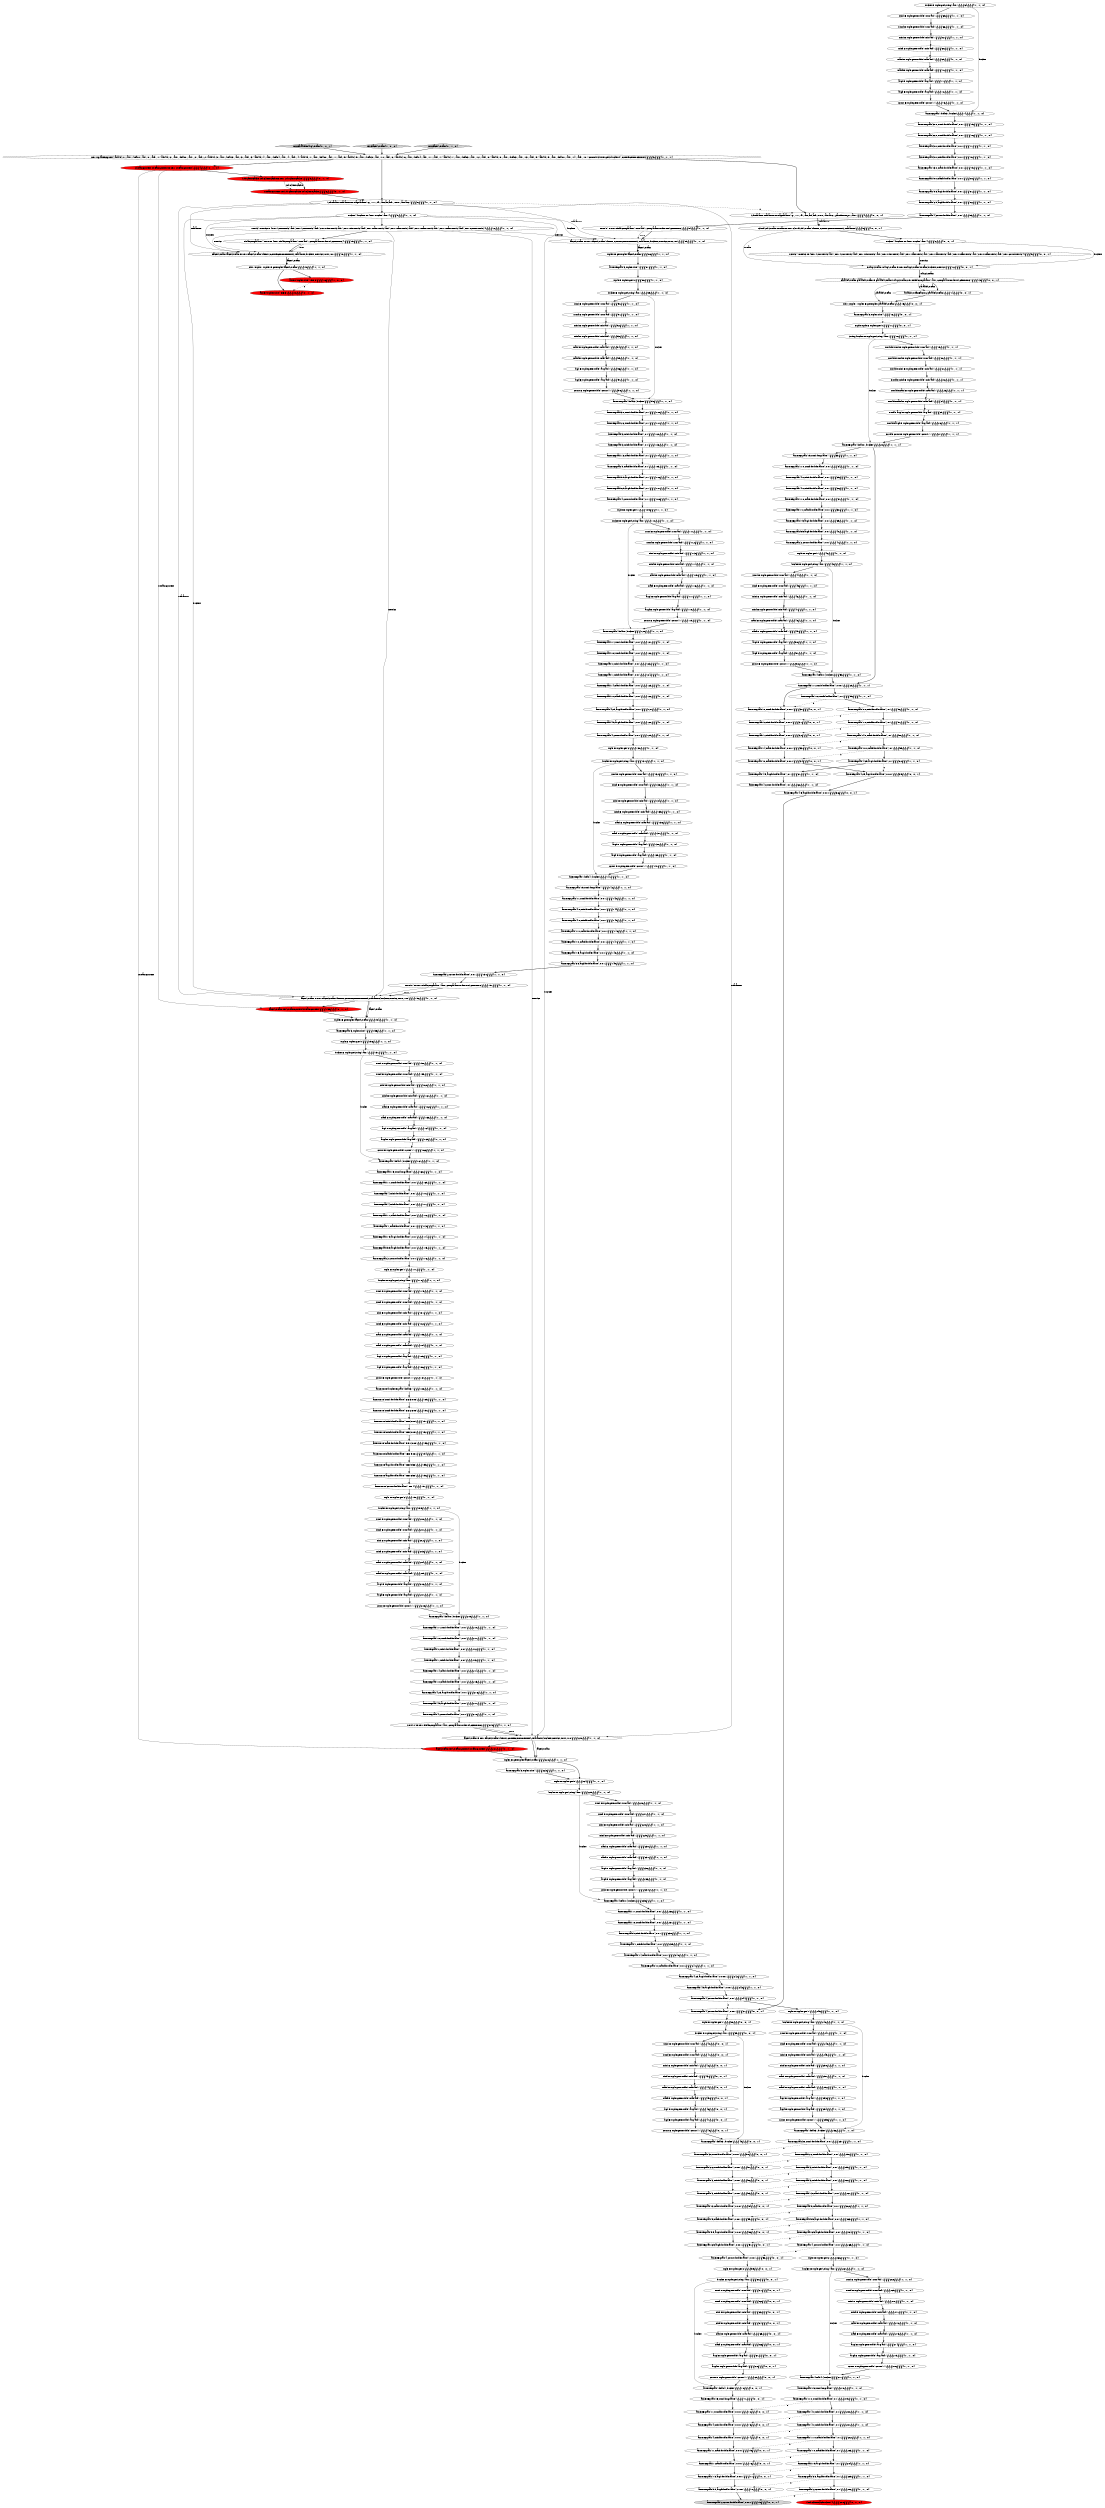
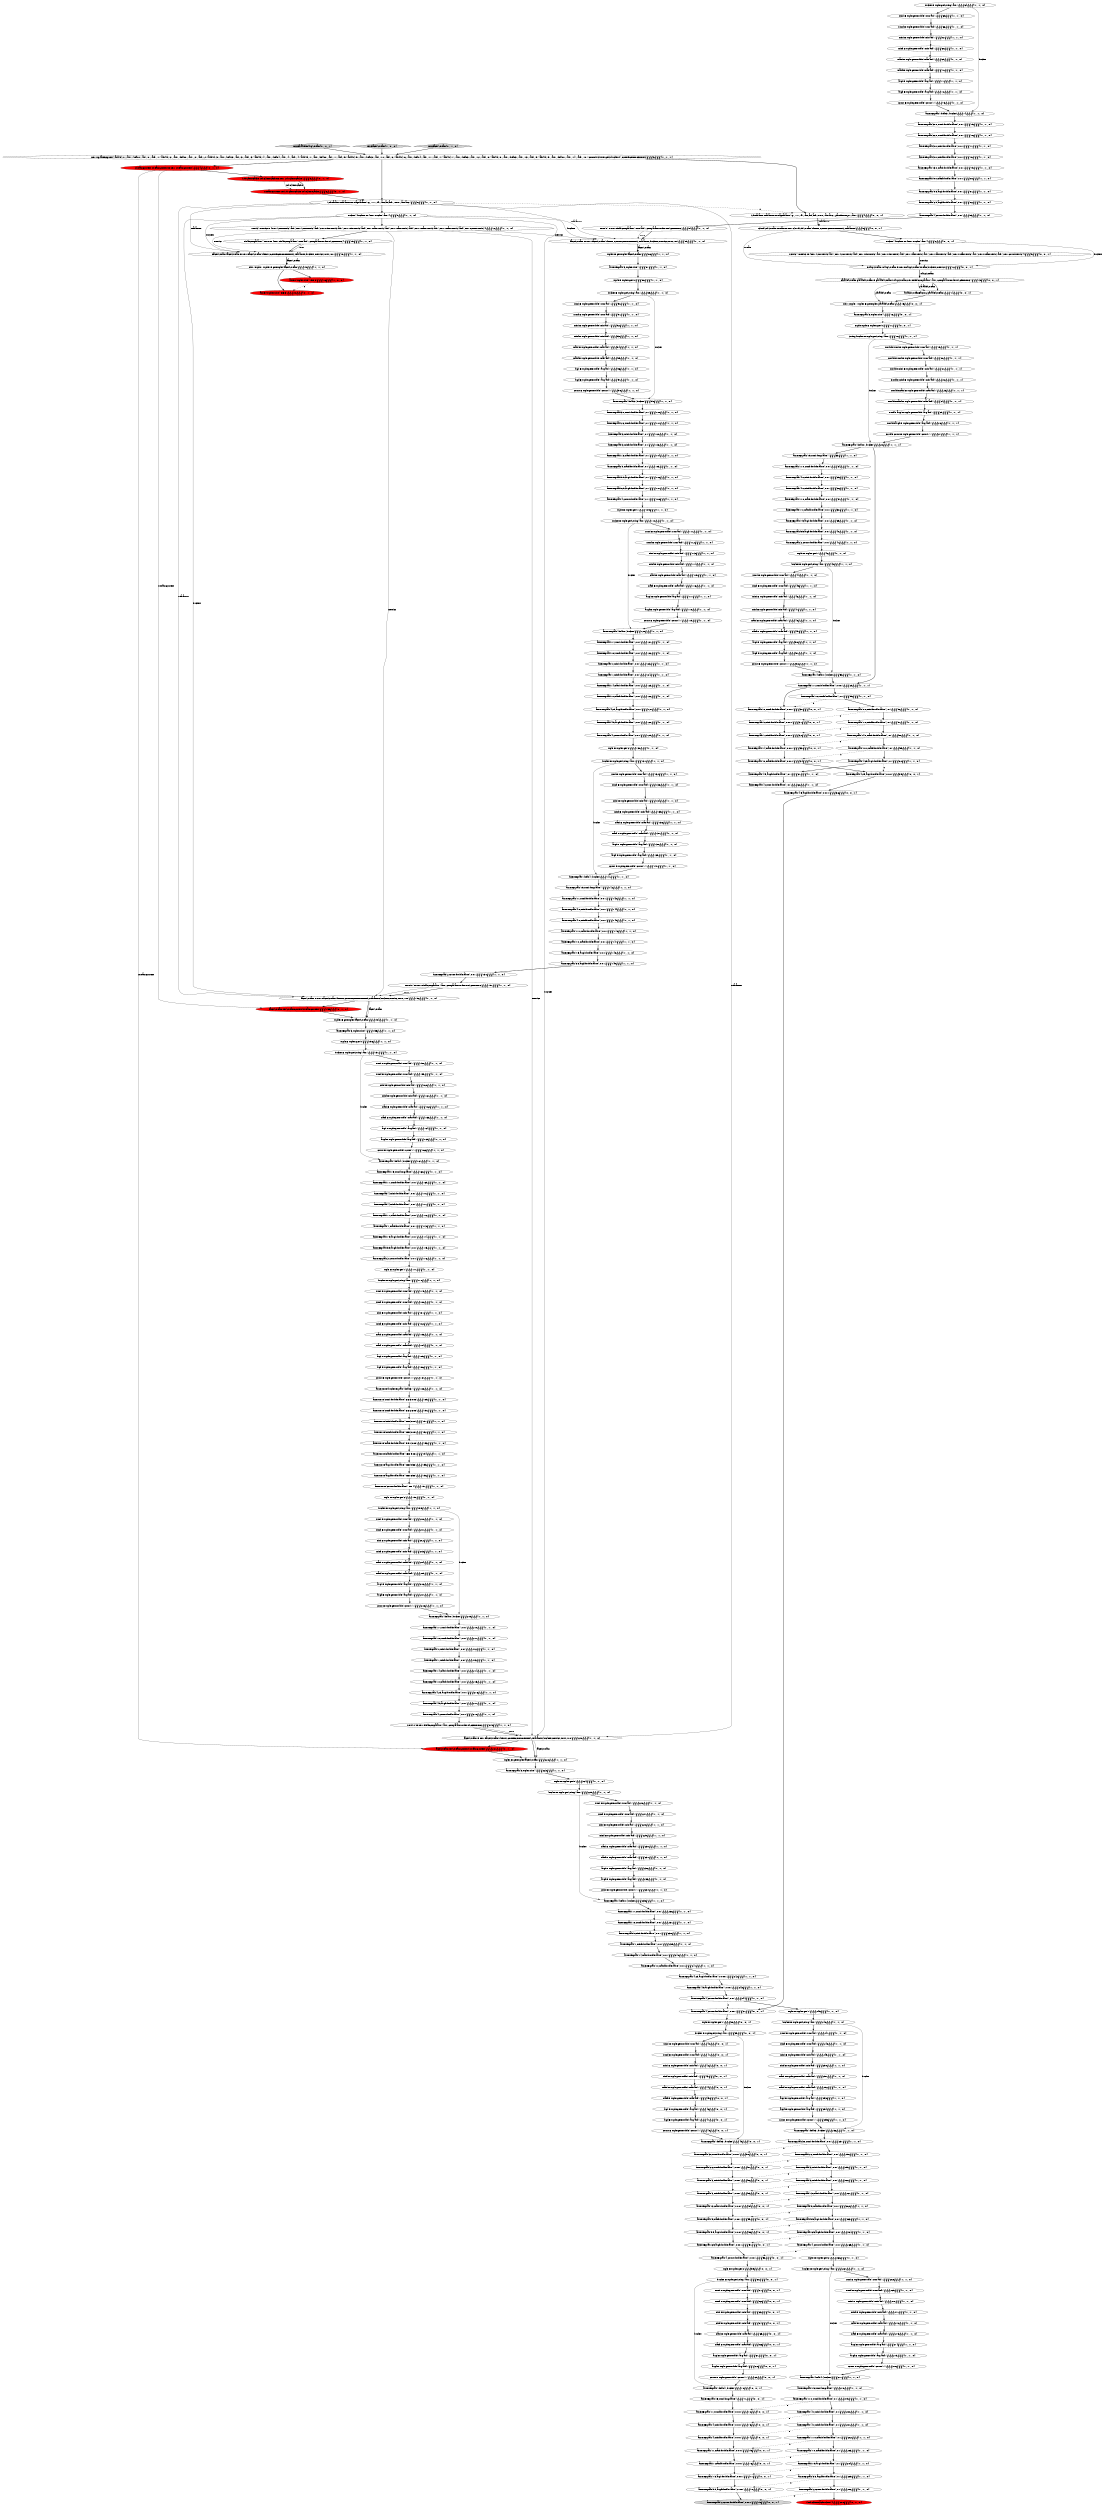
edge "tuples = getTuples(facetStream)@@@222@@@['1', '1', '0']" -> "tuple = tuples.get(0)@@@224@@@['1', '1', '0']": now "tuples = getTuples(facetStream)@@@222@@@['1', '1', '0']" -> "assertEquals(3,tuples.size())@@@223@@@['1', '1', '0']"
